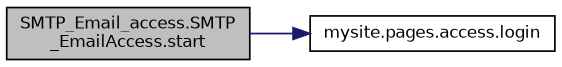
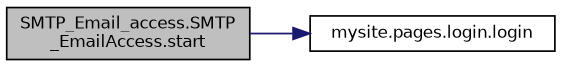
node "mysite.pages.access.login": label "mysite.pages.access.login" -> "mysite.pages.login.login"
